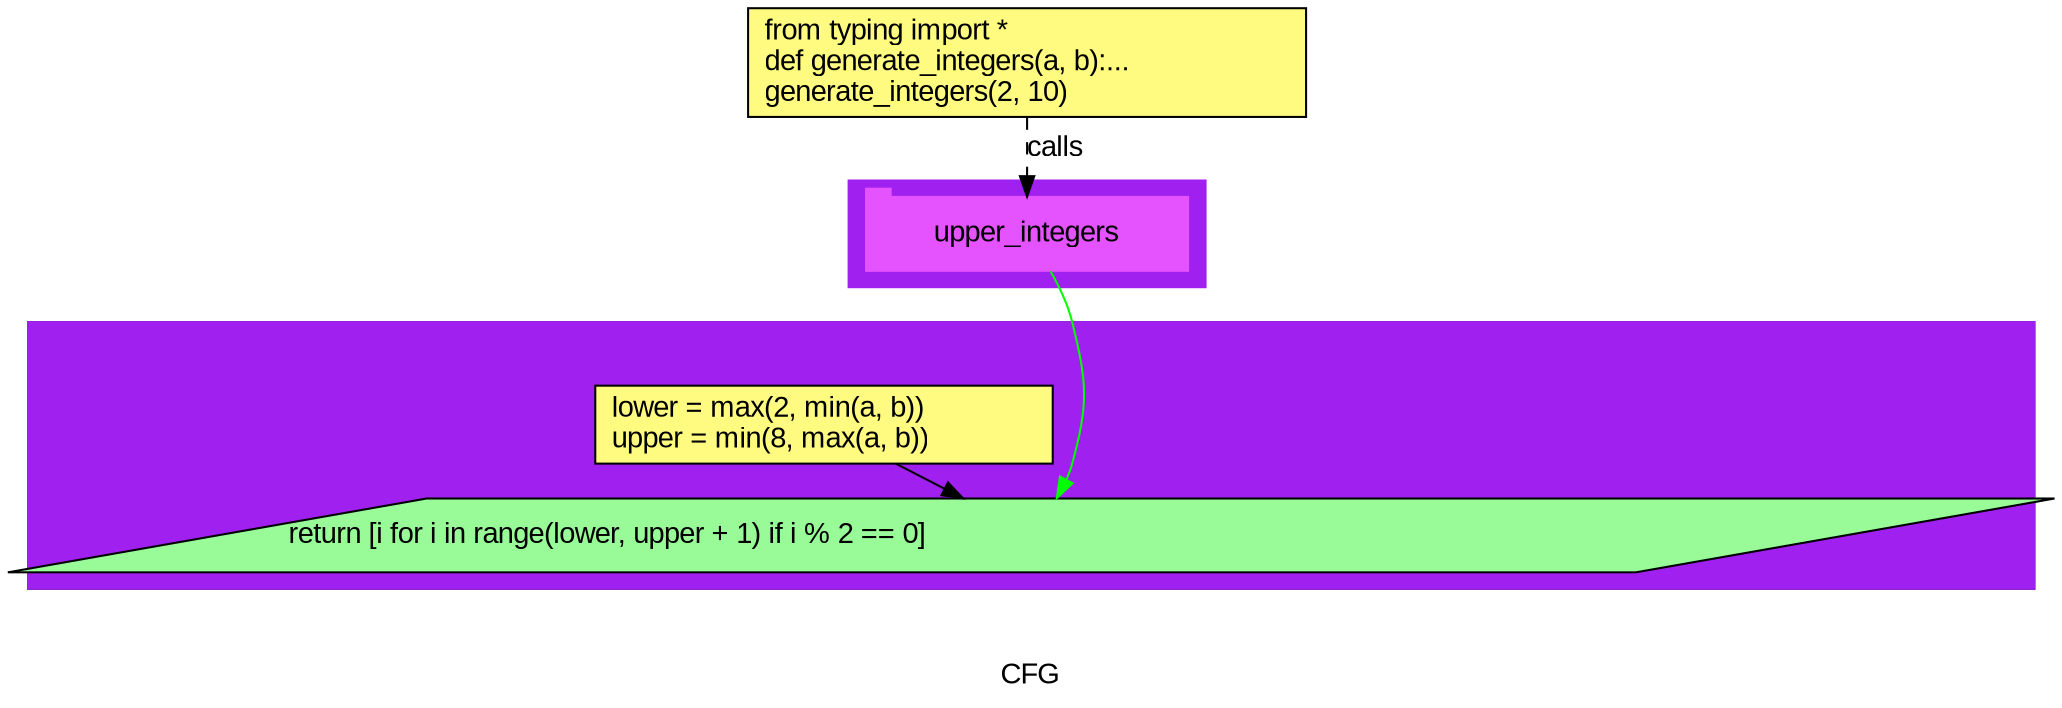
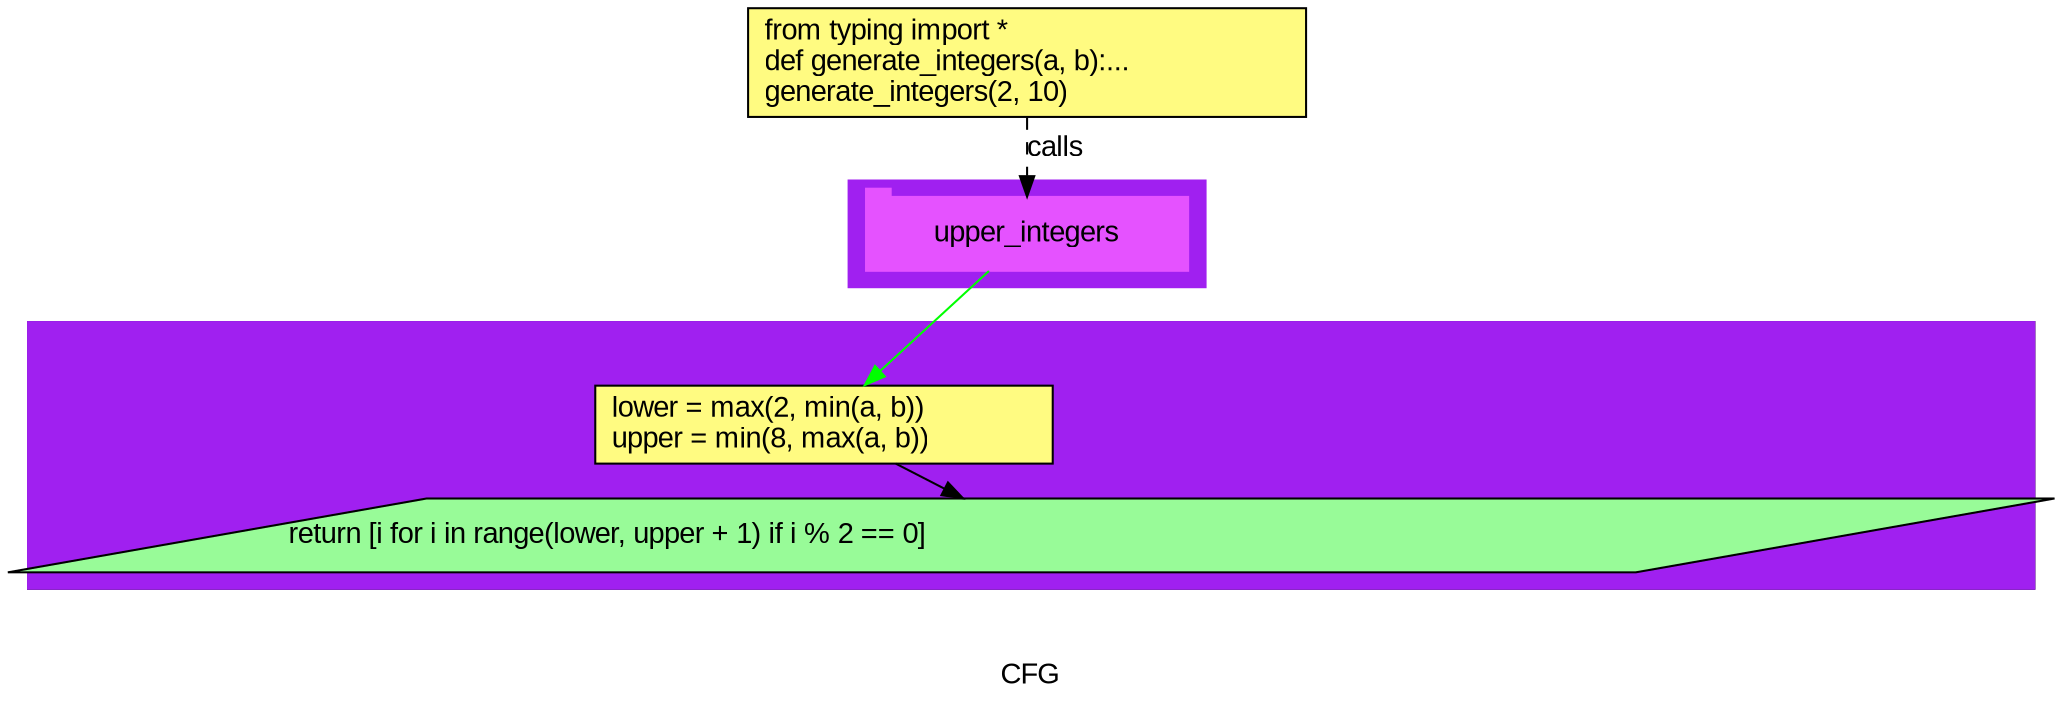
edge "upper_integers" -> "return [i for i in range(lower, upper + 1) if i % 2 == 0]": now "upper_integers" -> "lower = max(2, min(a, b)) upper = min(8, max(a, b))"
